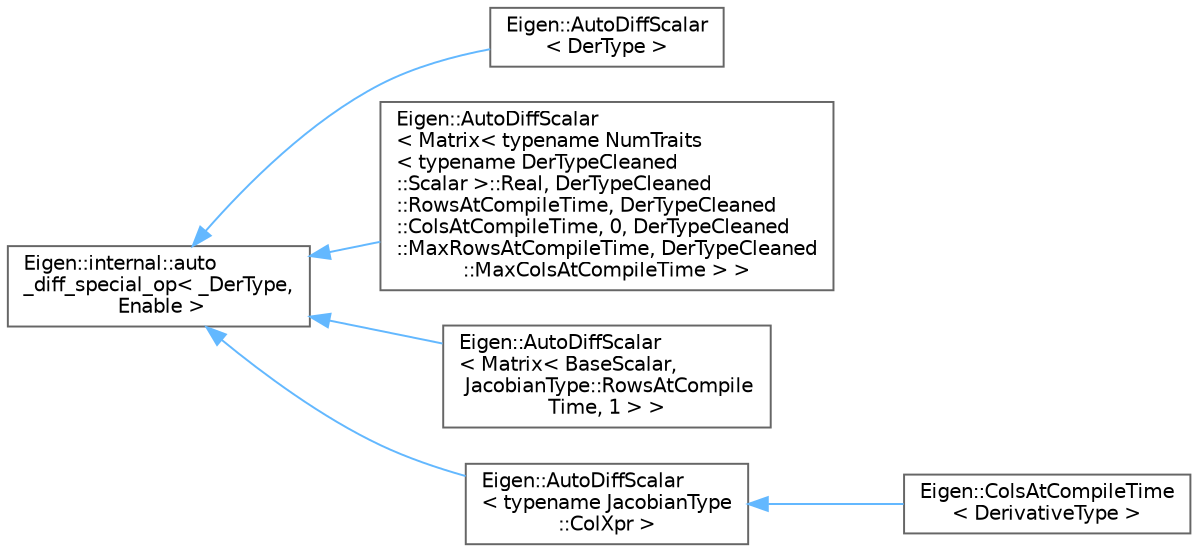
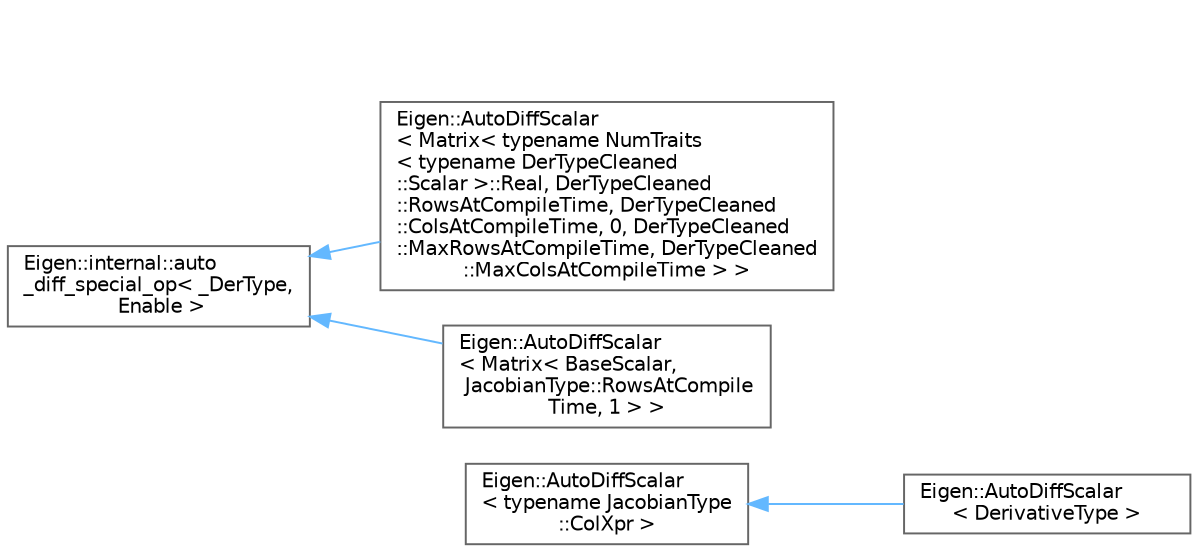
node "Eigen::AutoDiffScalar < DerType >": removed
edge "Eigen::AutoDiffScalar < typename JacobianType ::ColXpr >" -> "Eigen::internal::auto _diff_special_op< _DerType, Enable >": removed
node "Eigen::ColsAtCompileTime < DerivativeType >": label "Eigen::ColsAtCompileTime < DerivativeType >" -> "Eigen::AutoDiffScalar < DerivativeType >"
